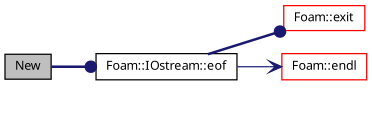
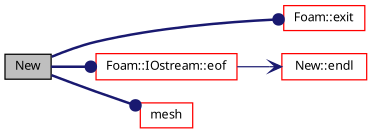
edge "Foam::IOstream::eof" -> "Foam::exit": now "New" -> "Foam::exit"
node "Foam::IOstream::eof": color black -> red
node "Foam::endl": label "Foam::endl" -> "New::endl"
node "mesh": added
